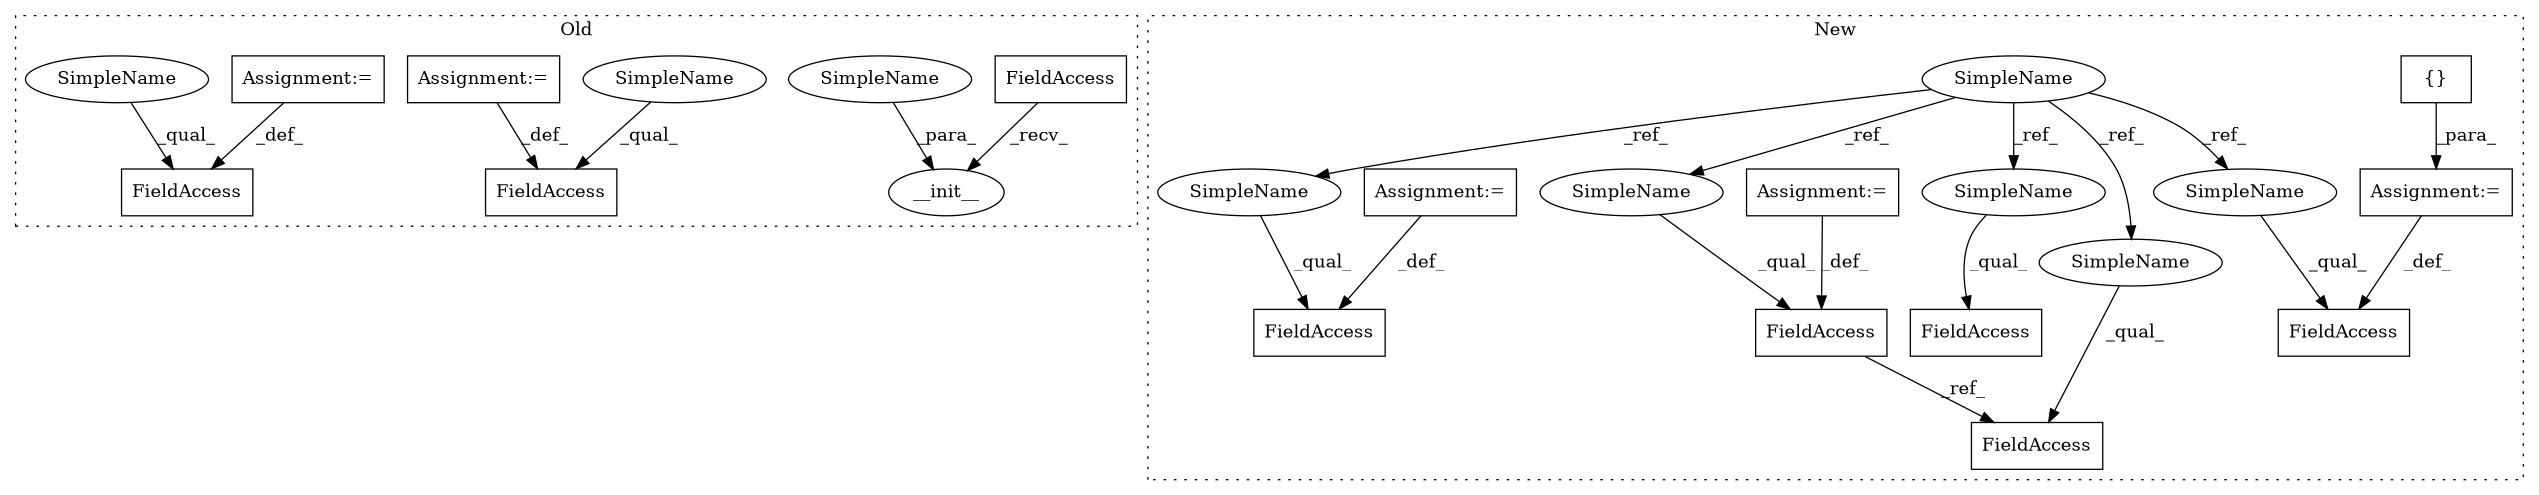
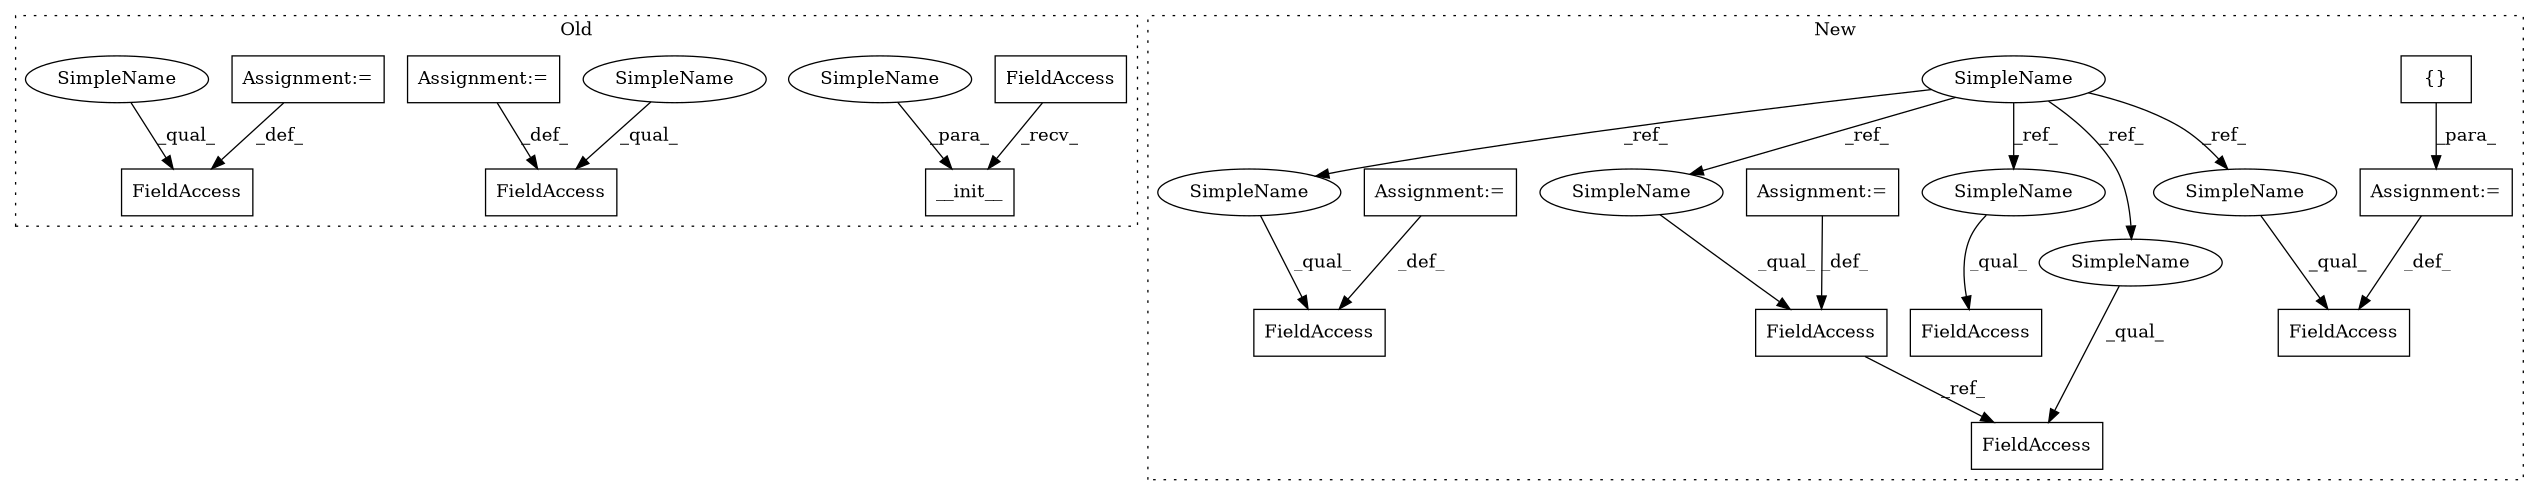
node "__init__": shape ellipse -> box
